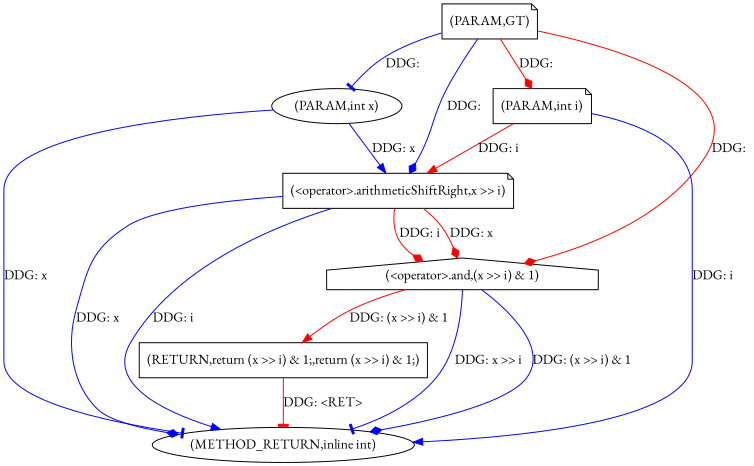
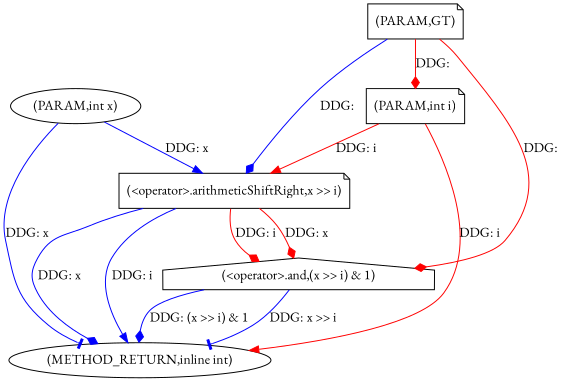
edge "(PARAM,GT)" -> "(PARAM,int x)": removed, label "DDG:"
edge "(PARAM,int i)" -> "(METHOD_RETURN,inline int)": color blue -> red
node "(RETURN,return (x >> i) & 1;,return (x >> i) & 1;)": removed
